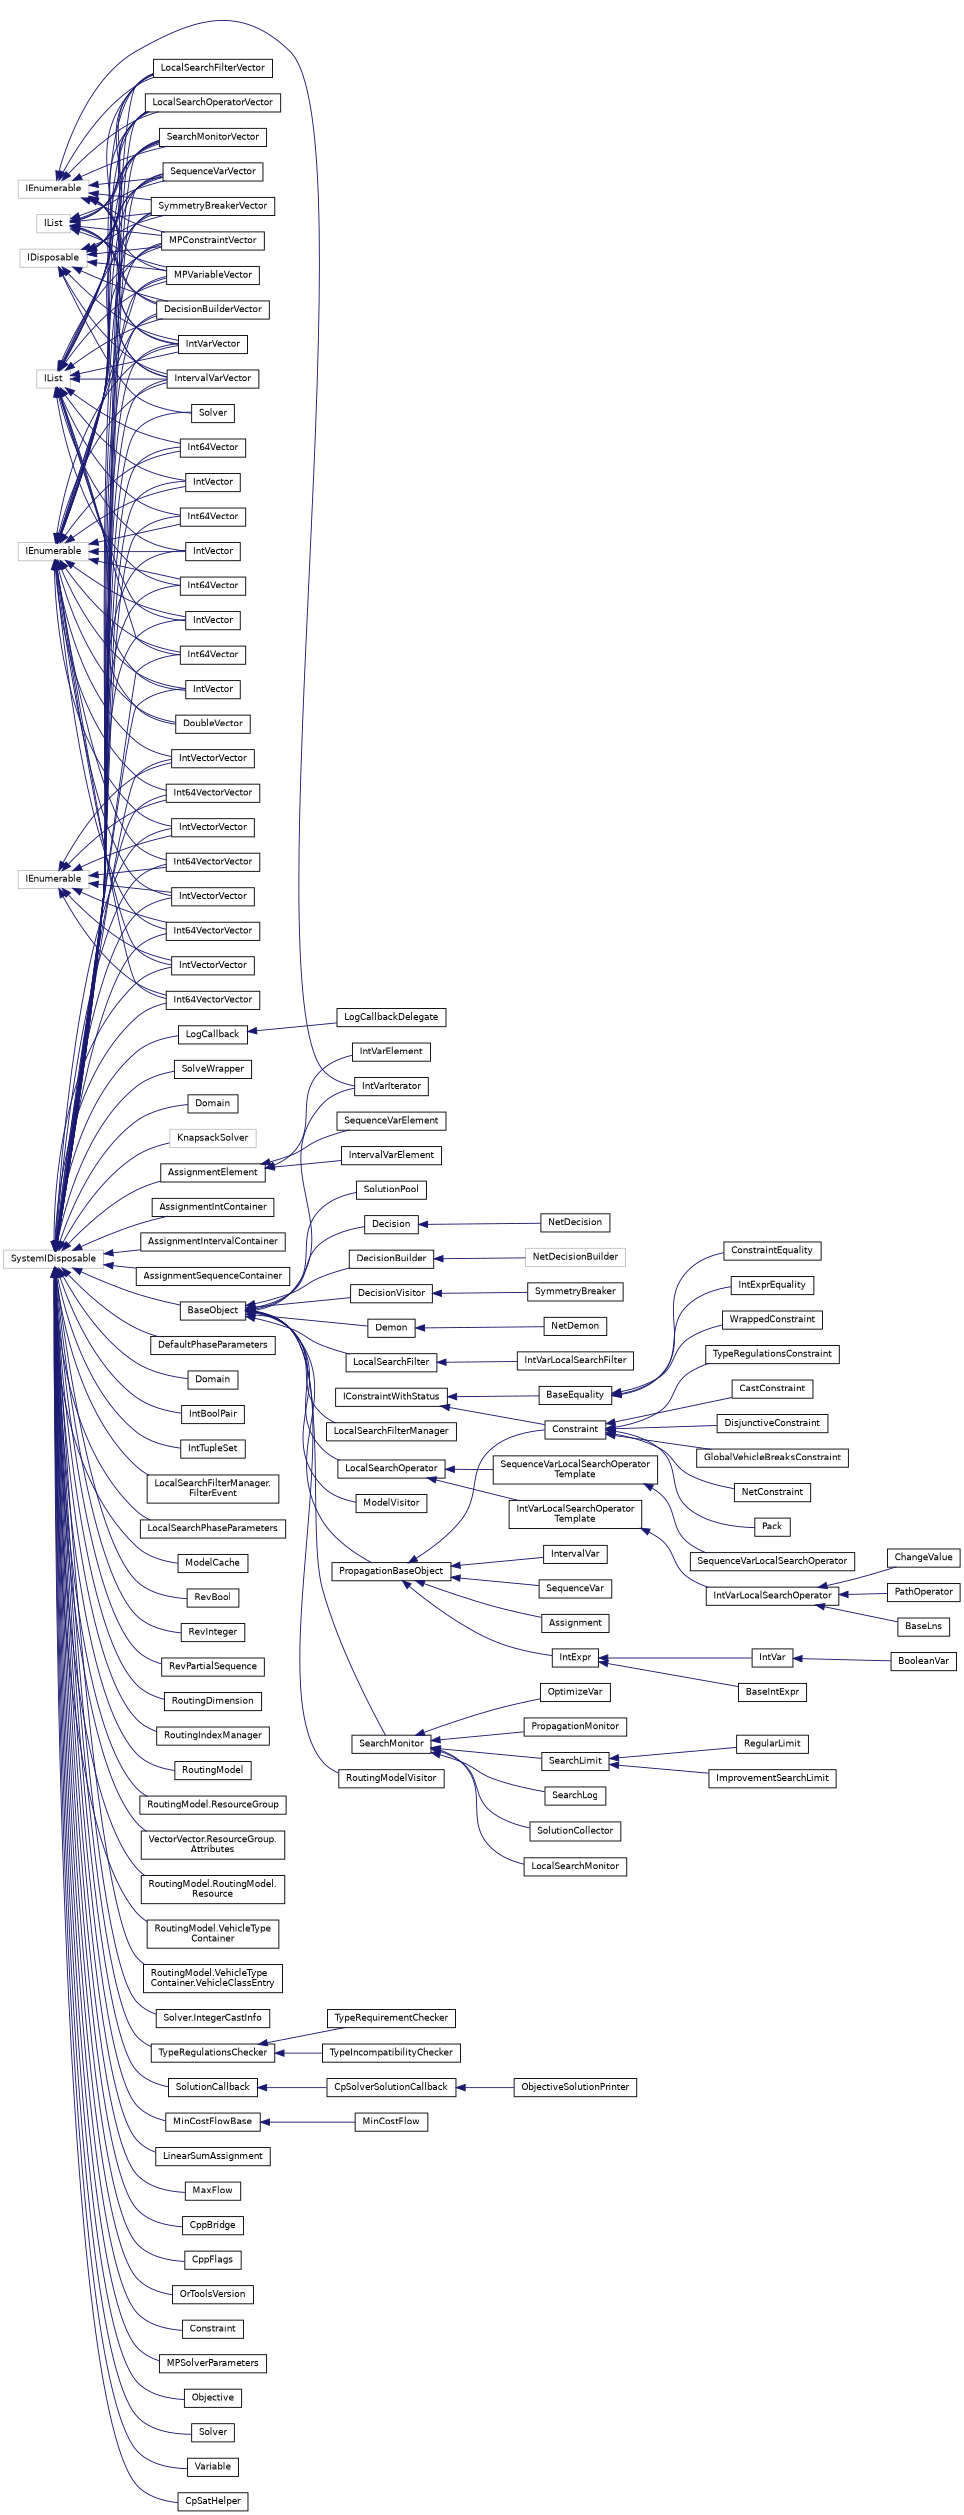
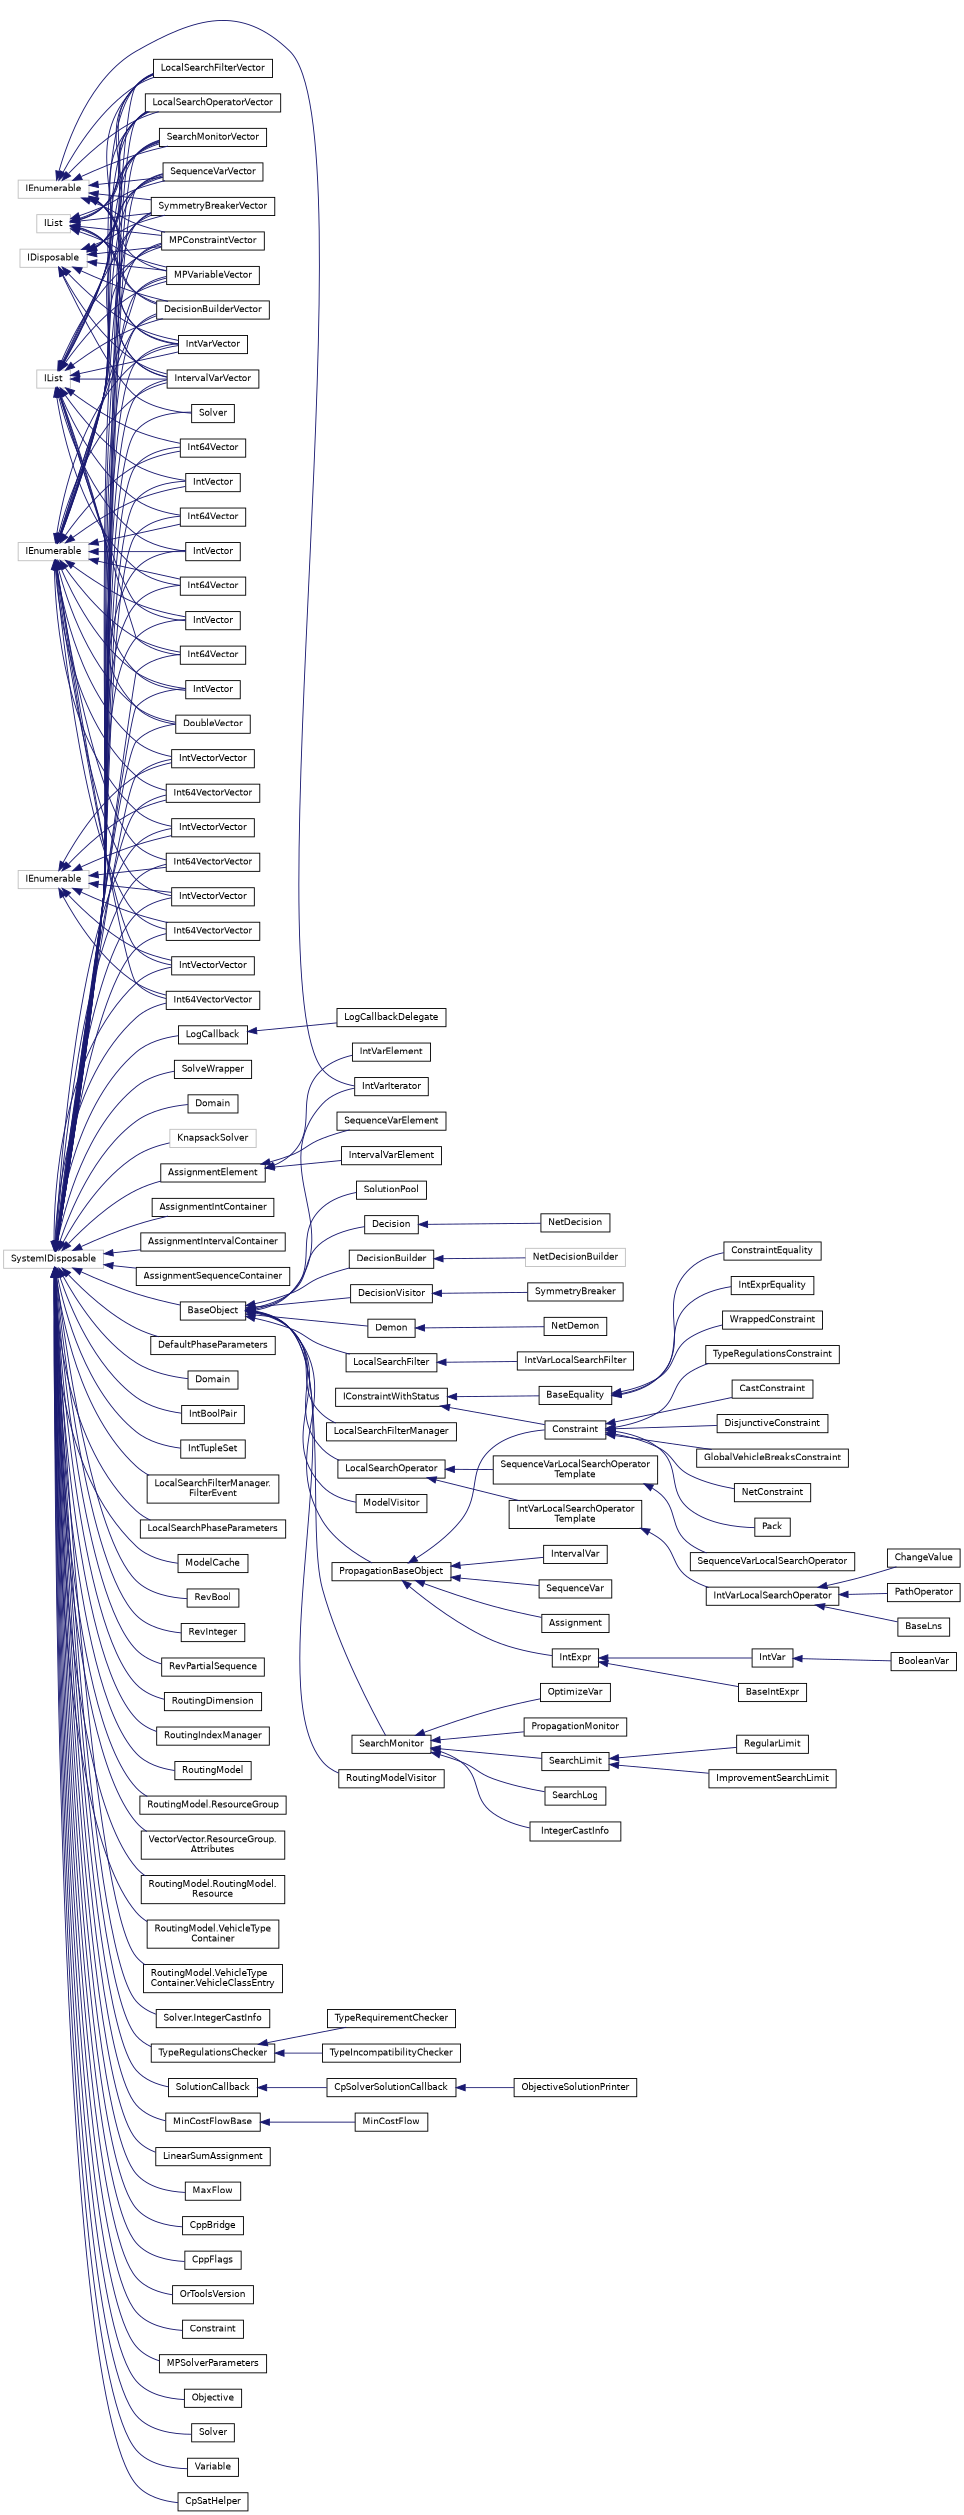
edge "DoubleVector" -> "SystemIDisposable": added
node "SolutionCollector": label "SolutionCollector" -> "IntegerCastInfo"
node "LocalSearchMonitor": removed
